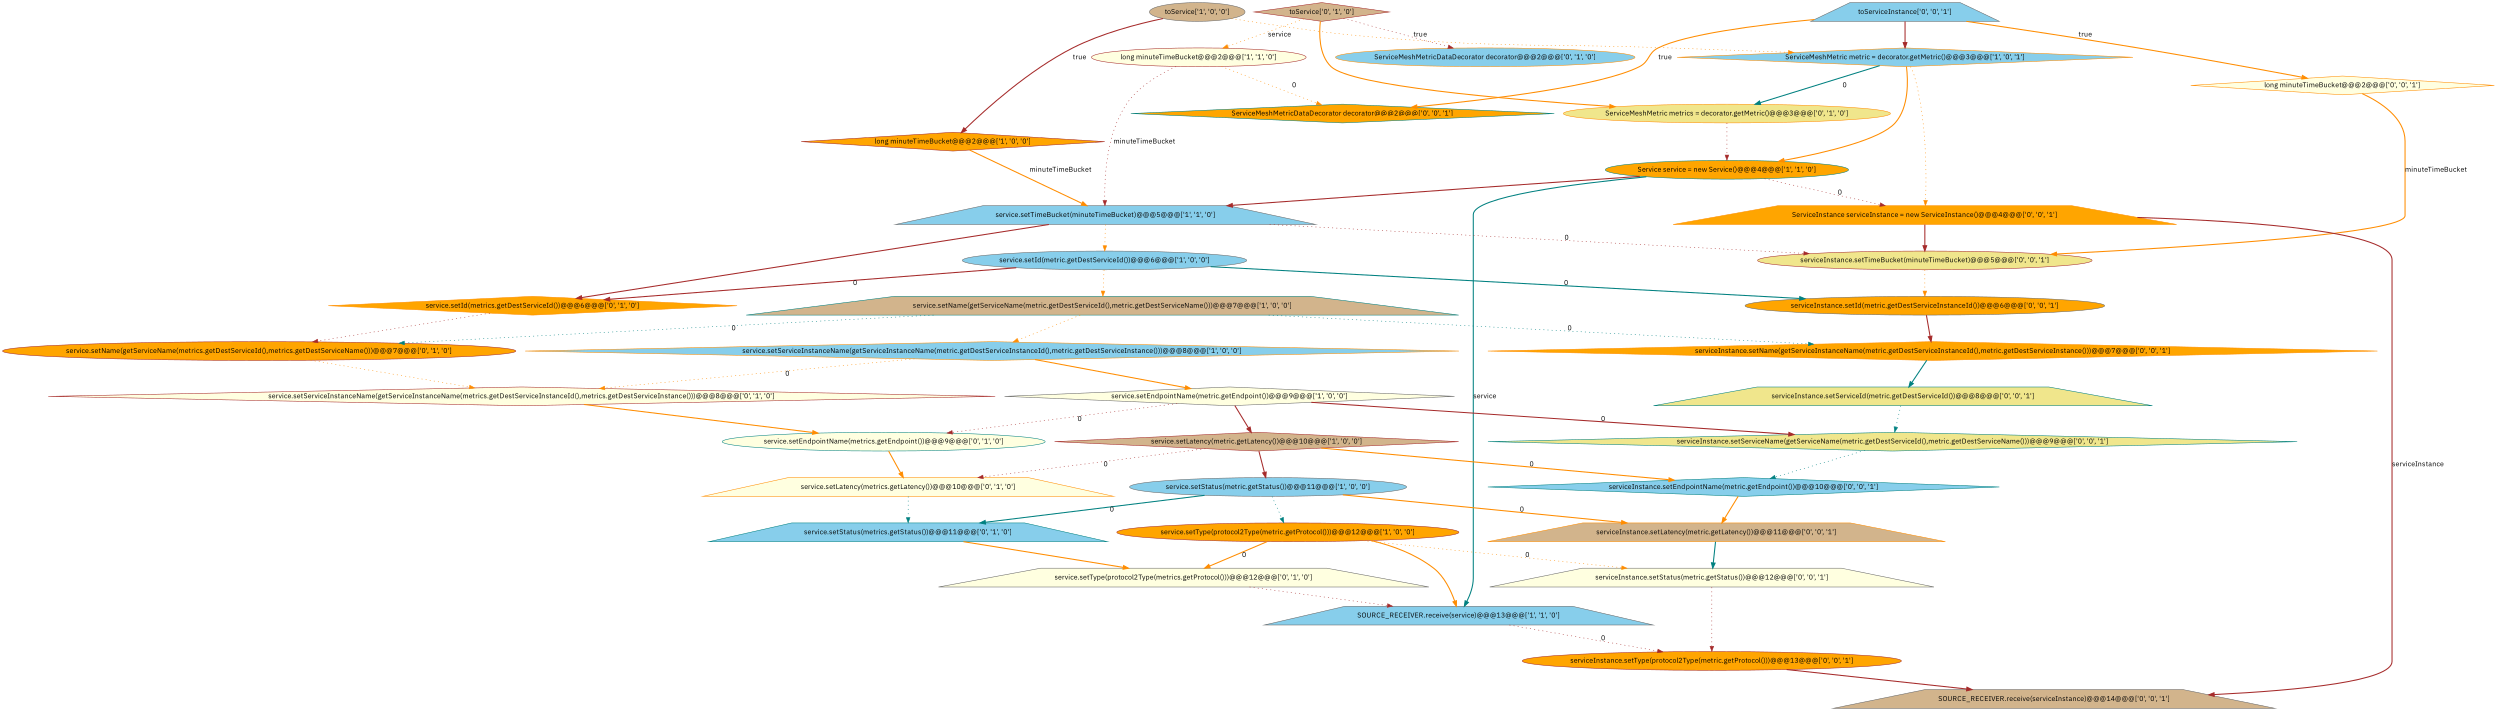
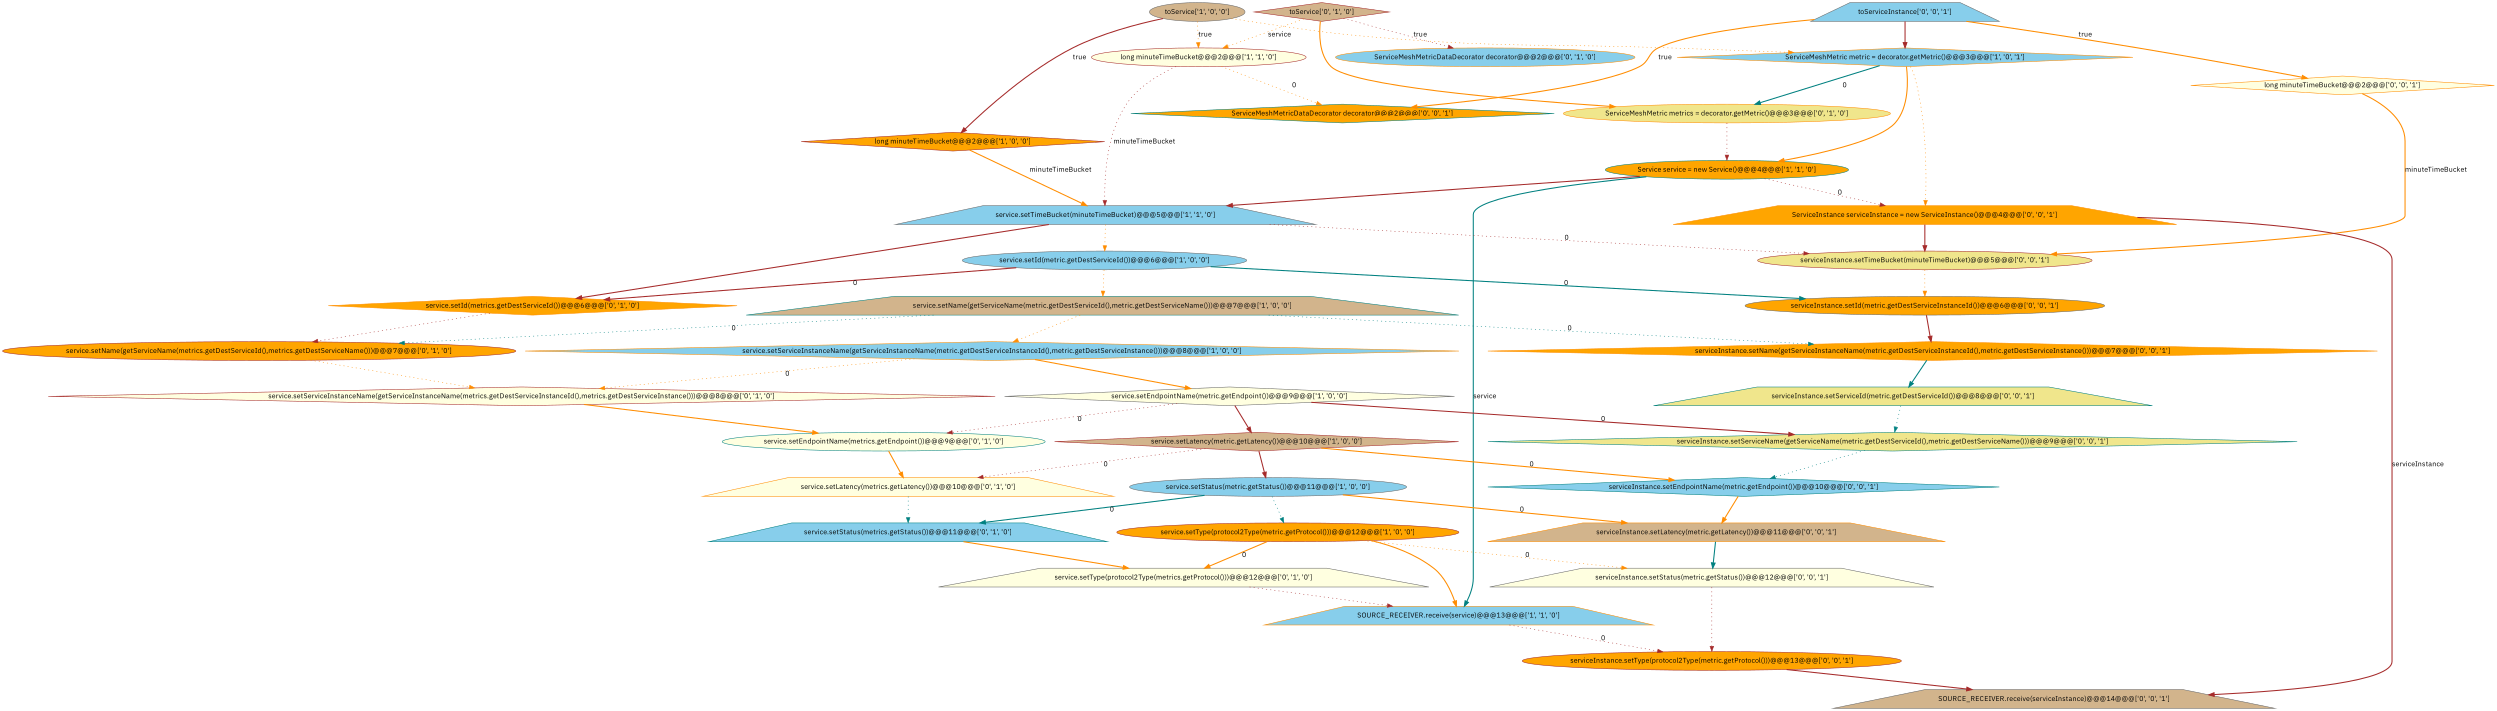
edge "toService['1', '0', '0']" -> "long minuteTimeBucket@@@2@@@['1', '1', '0']": added, label "true"
node "SOURCE_RECEIVER.receive(service)@@@13@@@['1', '1', '0']": color gray40 -> darkorange
